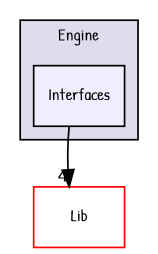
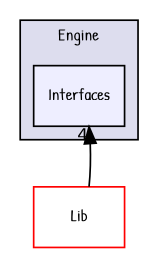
edge "Interfaces" -> "Lib": reversed
